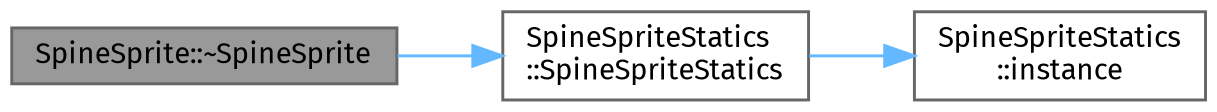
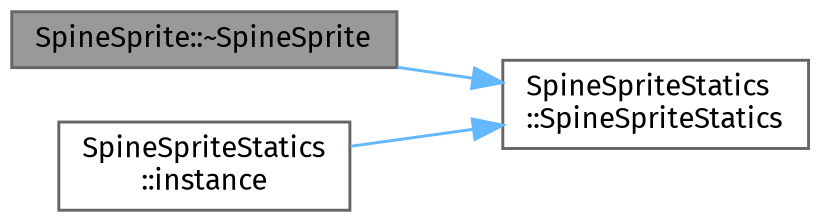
edge "SpineSpriteStatics ::SpineSpriteStatics" -> "SpineSpriteStatics ::instance": reversed
